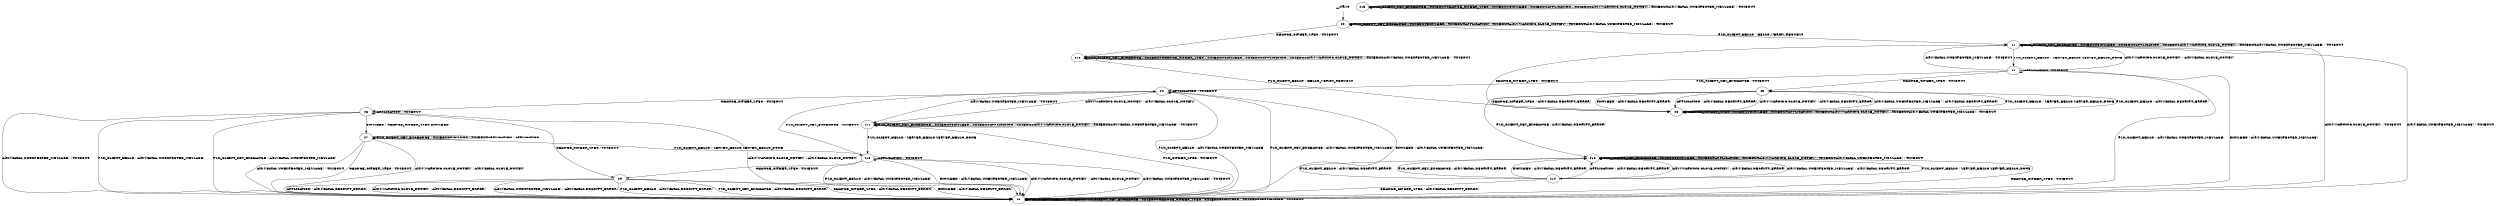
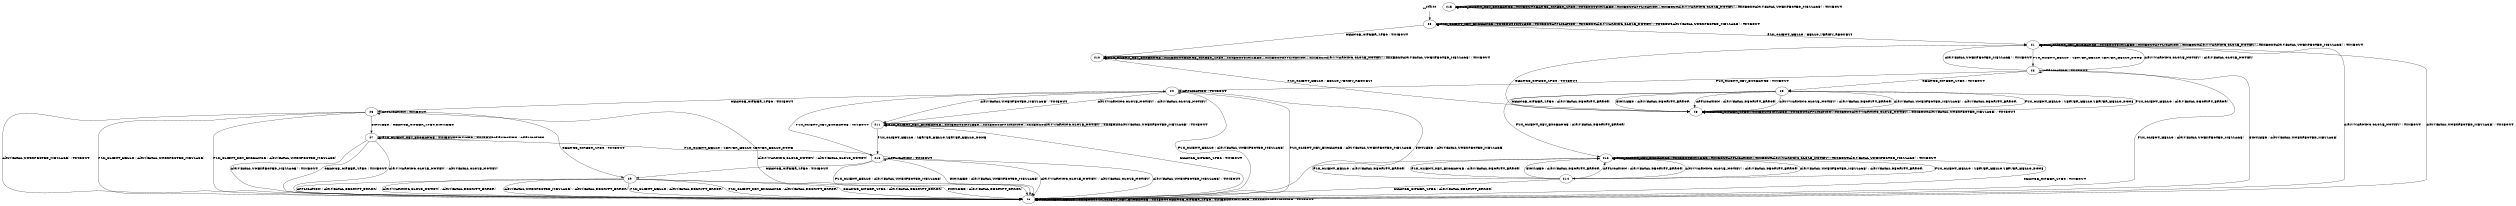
edge "s11" -> "s3": label "PSK_CIPHER_SPEC / TIMEOUT" -> "CHANGE_CIPHER_SPEC / TIMEOUT"
